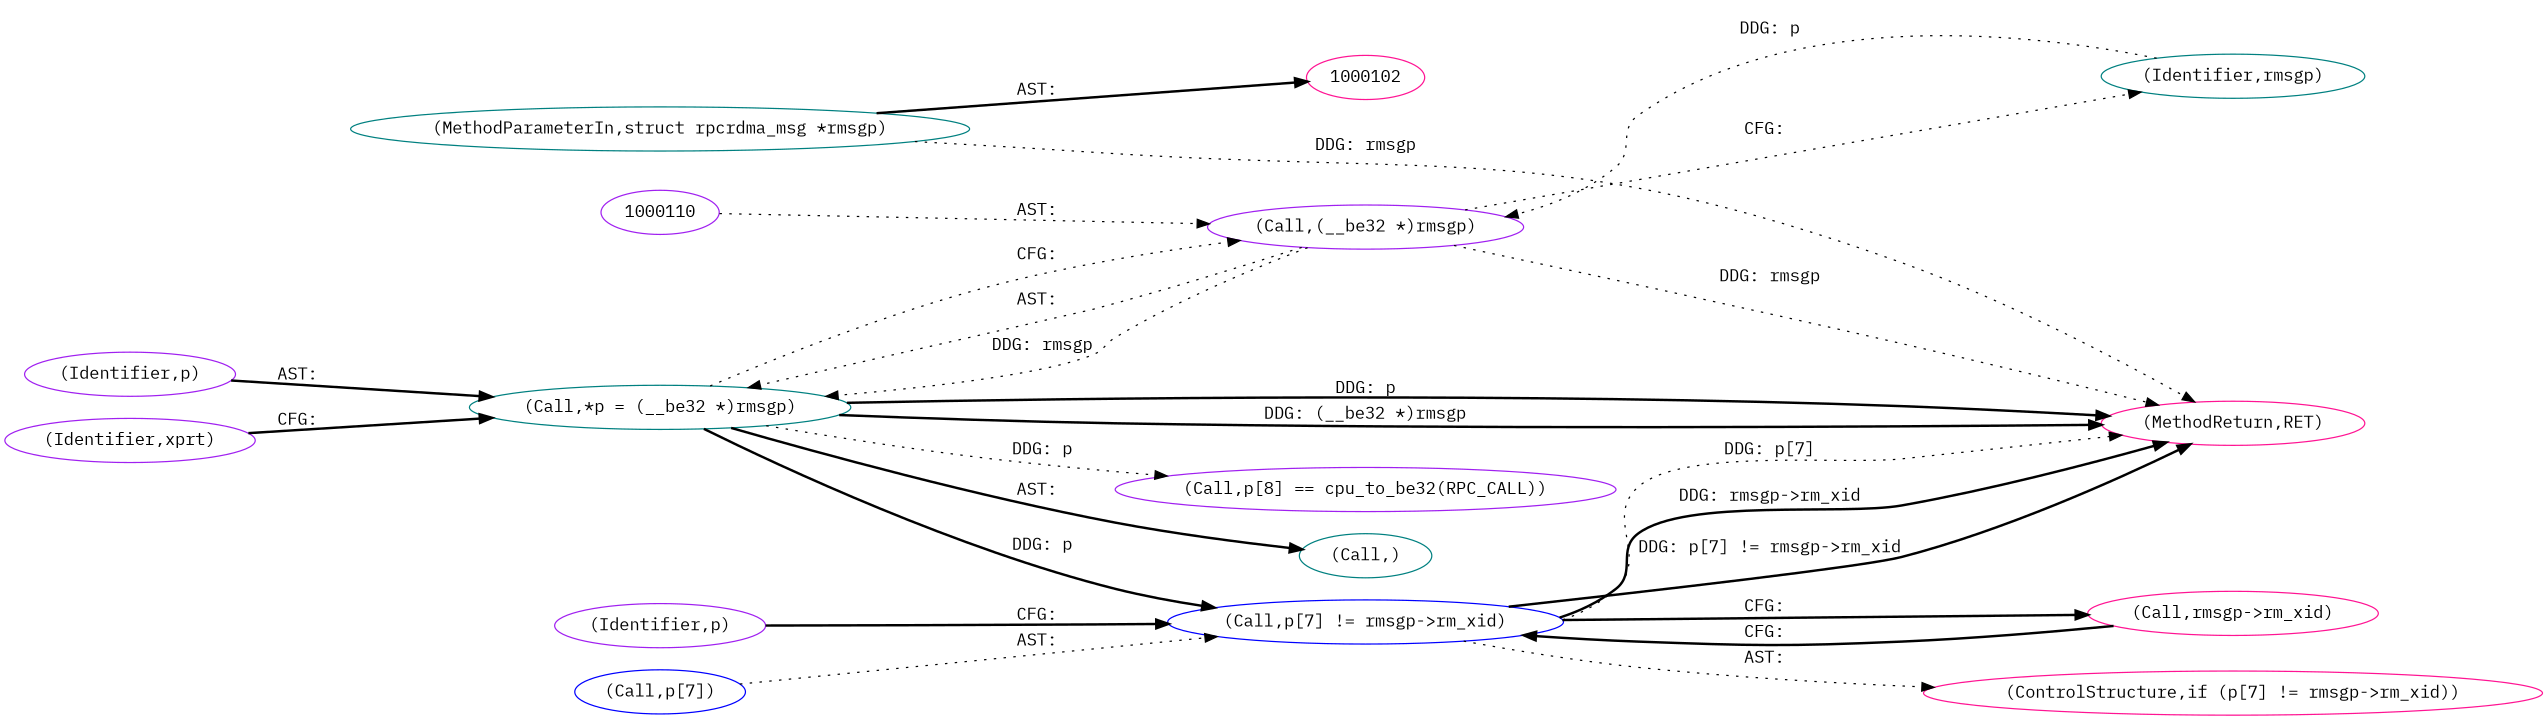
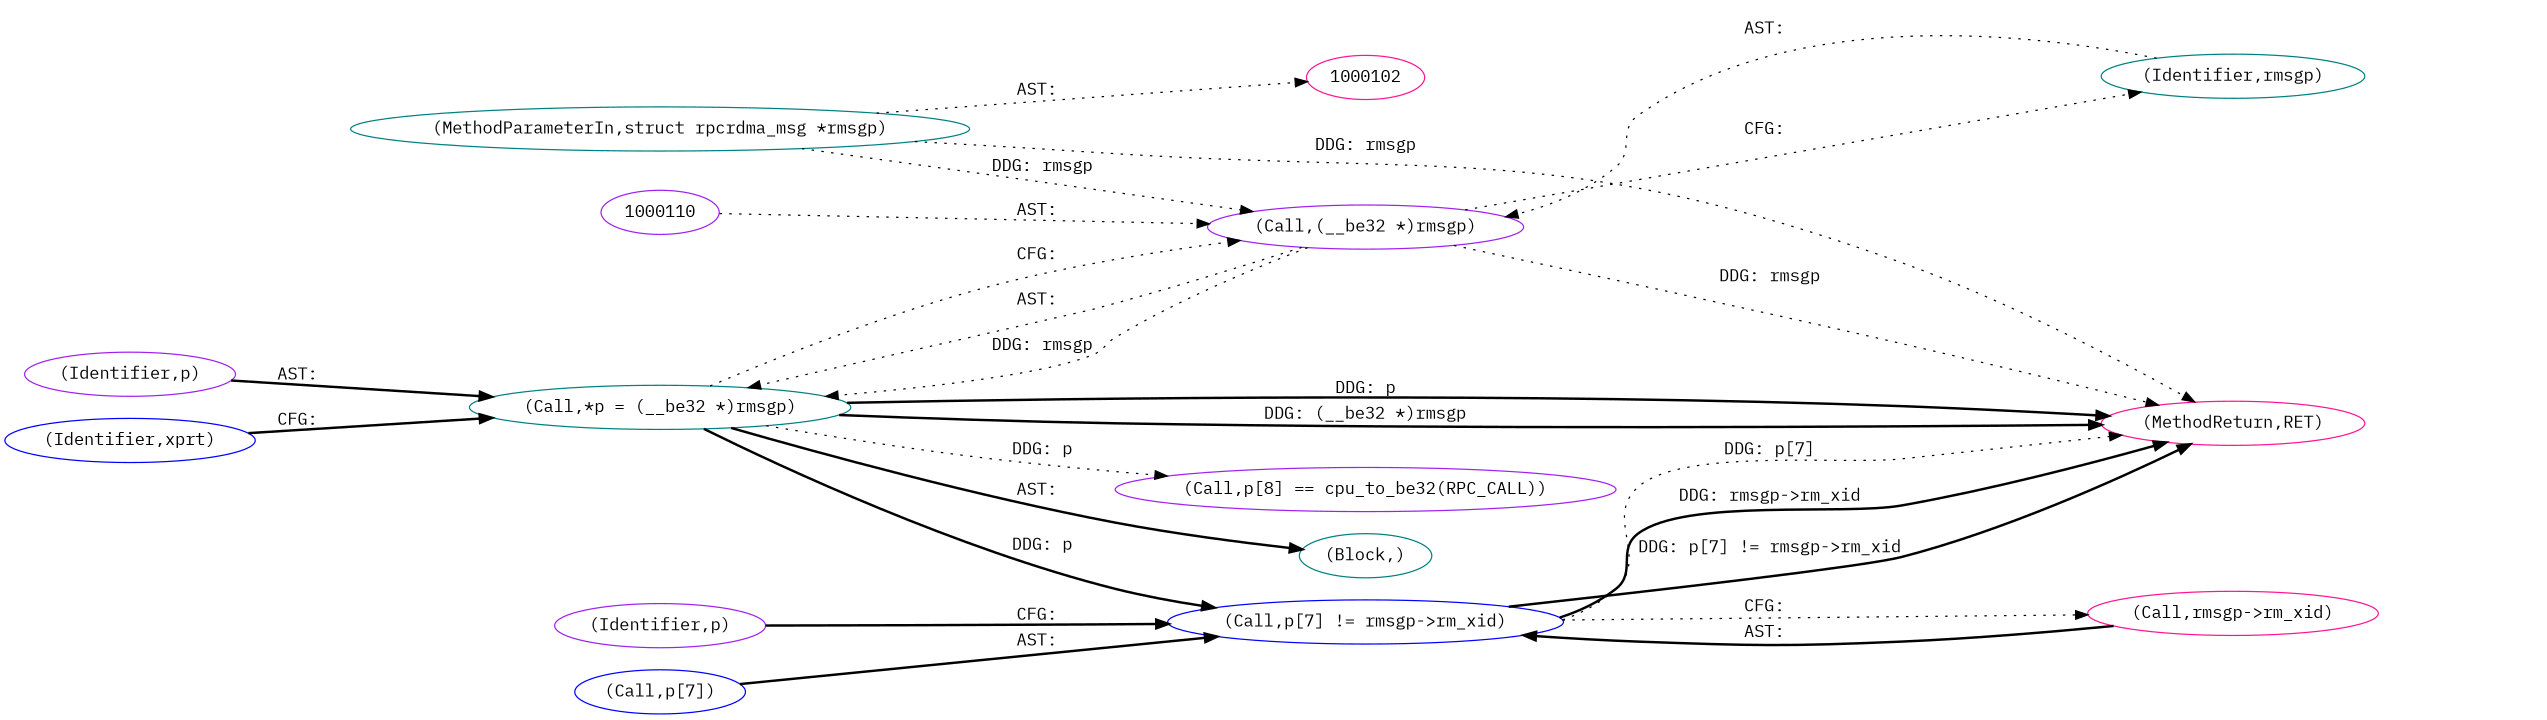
edge "(Identifier,rmsgp)" -> "(Call,(__be32 *)rmsgp)": label "DDG: p" -> "AST: "
edge "(MethodParameterIn,struct rpcrdma_msg *rmsgp)" -> "1000102": style bold -> dotted
edge "(MethodParameterIn,struct rpcrdma_msg *rmsgp)" -> "(Call,(__be32 *)rmsgp)": added, label "DDG: rmsgp"
node "(Identifier,xprt)": color purple -> blue
node "(Call,)": label "(Call,)" -> "(Block,)"
edge "(Call,p[7] != rmsgp->rm_xid)" -> "(Call,rmsgp->rm_xid)": style bold -> dotted
edge "(Call,rmsgp->rm_xid)" -> "(Call,p[7] != rmsgp->rm_xid)": label "CFG: " -> "AST: "
edge "(Call,p[7])" -> "(Call,p[7] != rmsgp->rm_xid)": style dotted -> bold
node "(ControlStructure,if (p[7] != rmsgp->rm_xid))": removed
